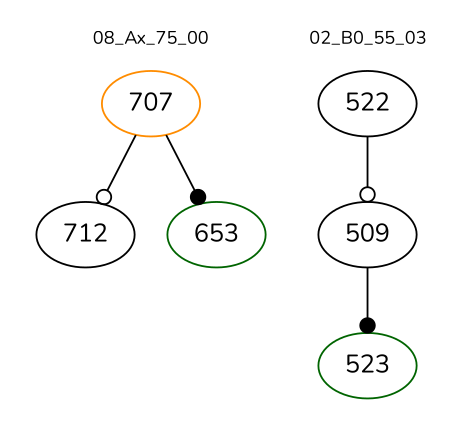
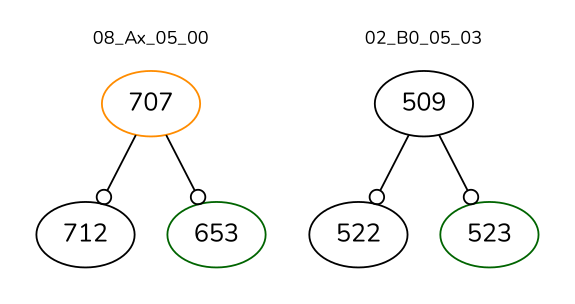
cluster "08_Ax_75_00": label "08_Ax_75_00" -> "08_Ax_05_00"
cluster "02_B0_55_03": label "02_B0_55_03" -> "02_B0_05_03"
edge "522" -> "509": reversed
edge "707" -> "653": arrowhead dot -> odot
edge "509" -> "523": arrowhead dot -> odot
